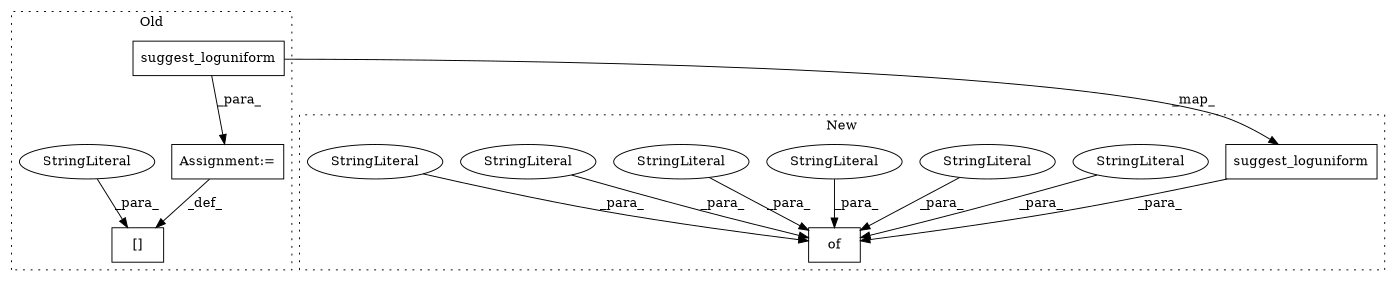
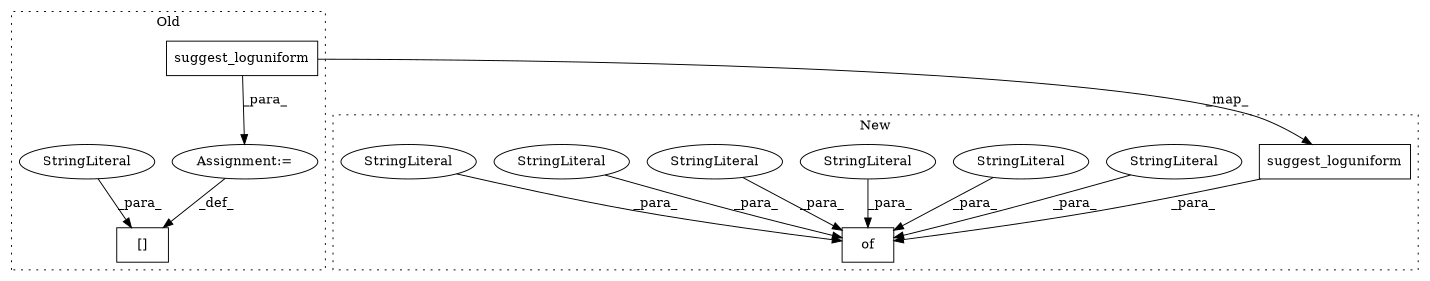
node "Assignment:=": shape box -> ellipse
